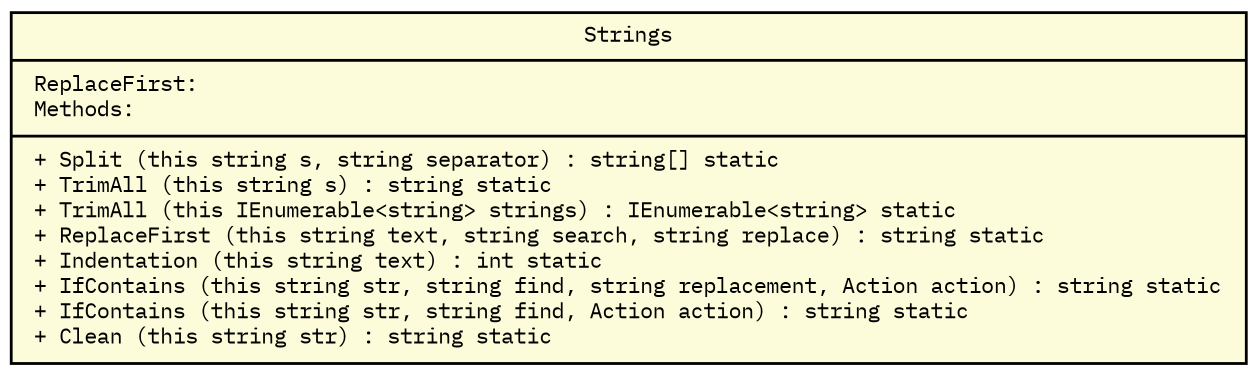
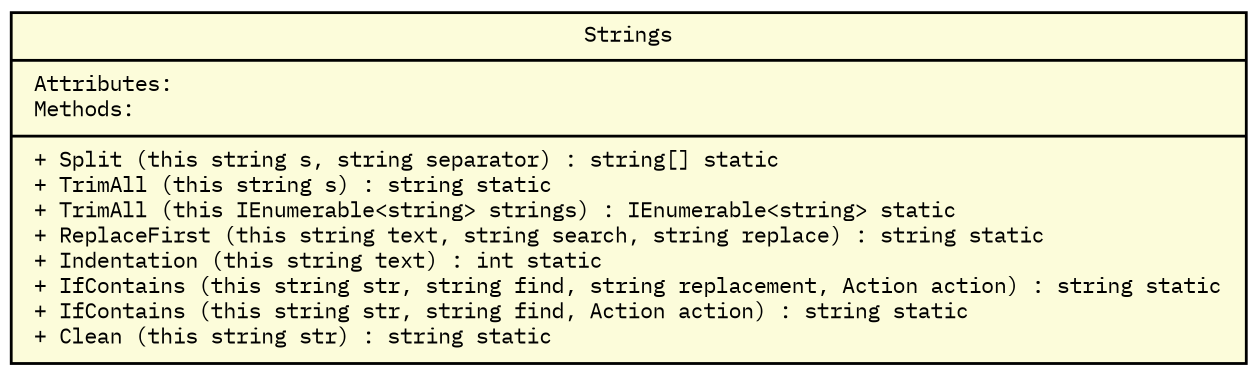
node "Strings": text "ReplaceFirst:" -> "Attributes:"
